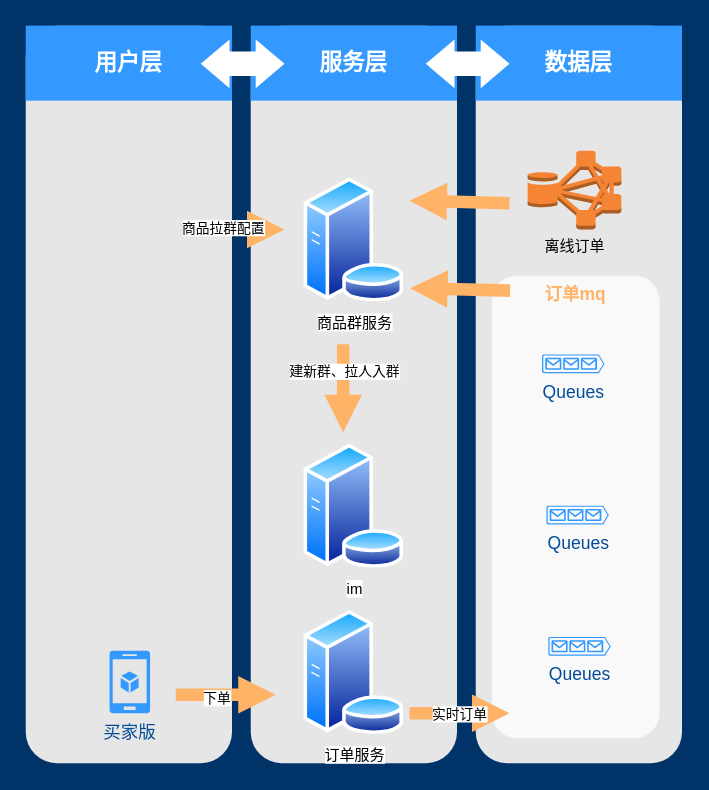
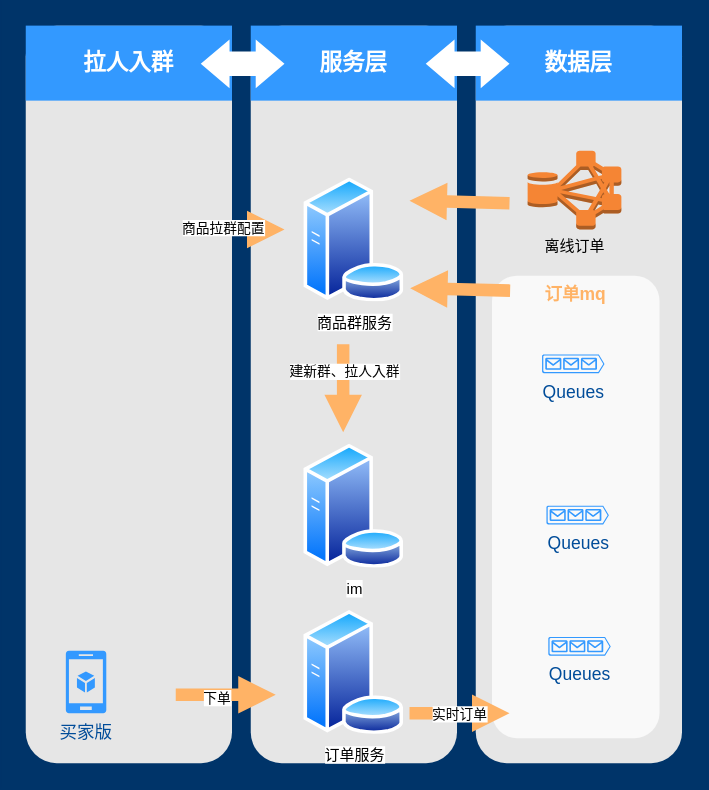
node "用户层": label "用户层" -> "拉人入群"
node "买家版": moved (130, 682) -> (86, 682)
